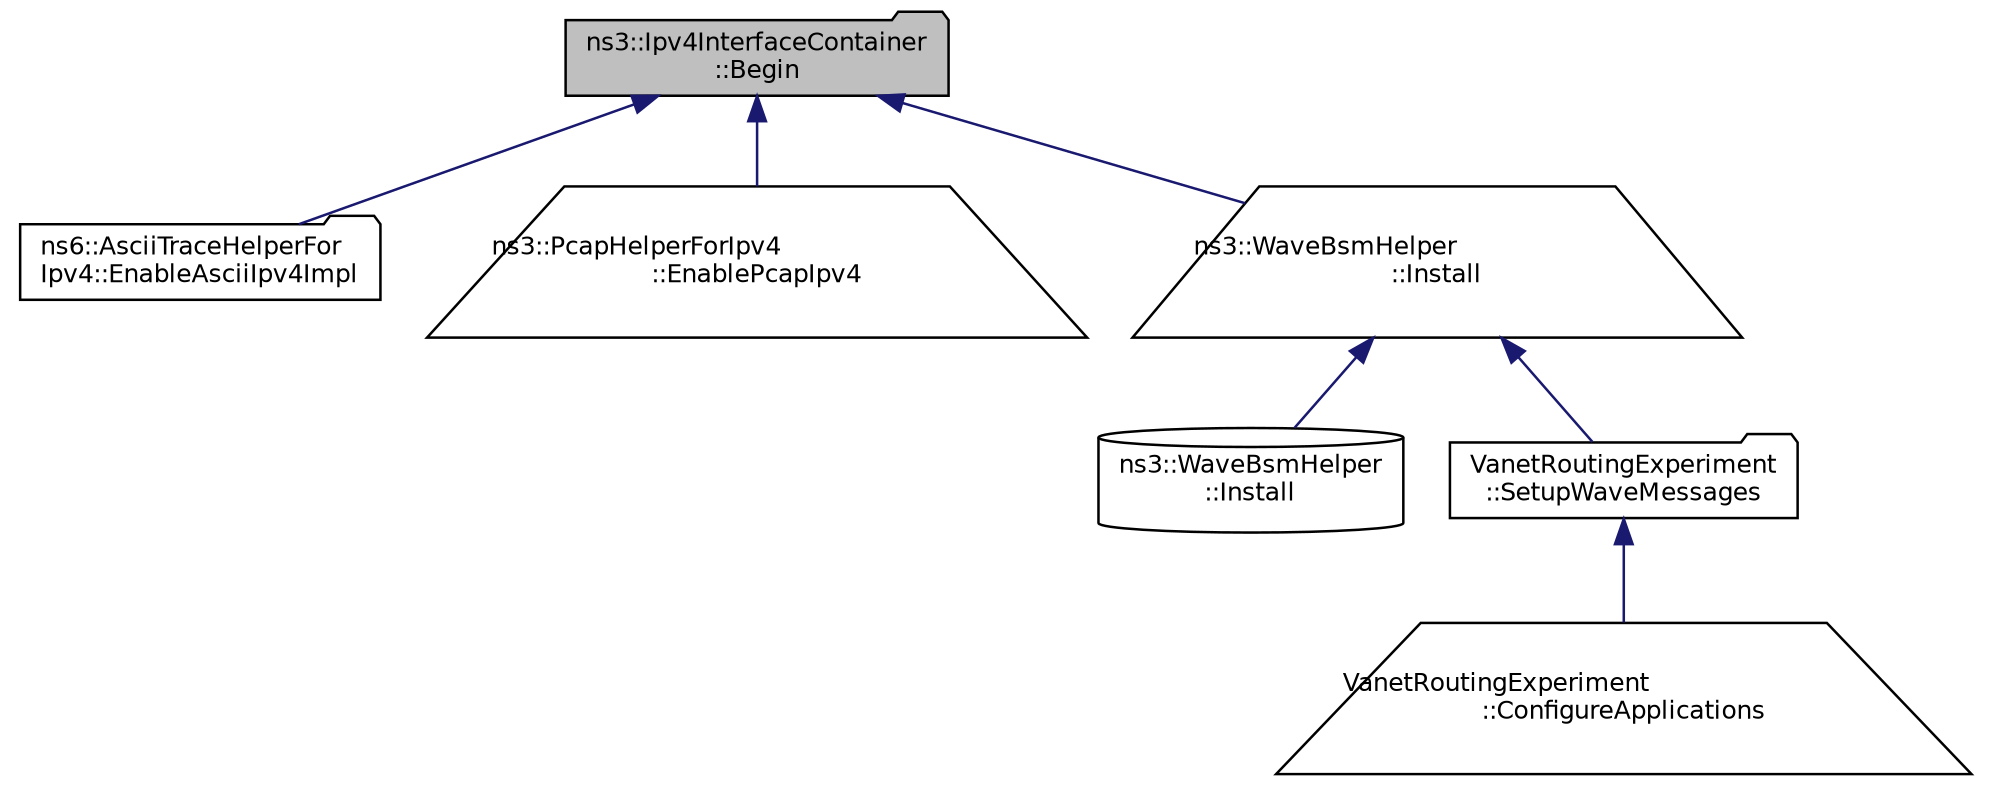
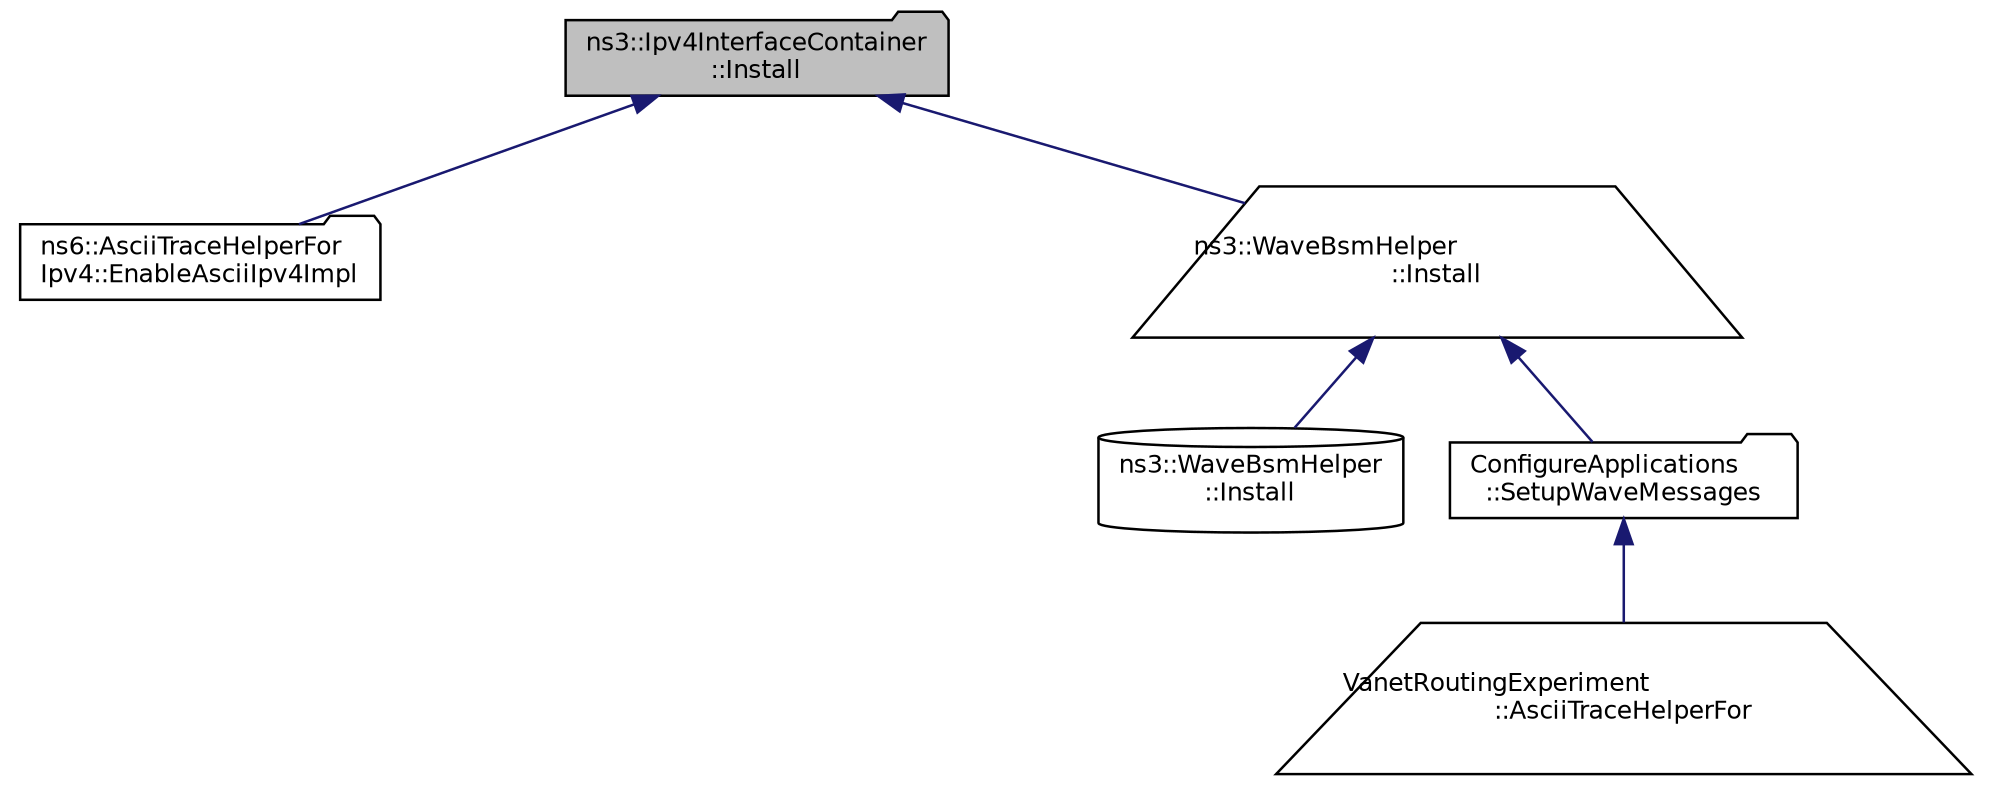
node "ns3::Ipv4InterfaceContainer ::Begin": label "ns3::Ipv4InterfaceContainer ::Begin" -> "ns3::Ipv4InterfaceContainer ::Install"
node "ns3::PcapHelperForIpv4 ::EnablePcapIpv4": removed
node "VanetRoutingExperiment ::SetupWaveMessages": label "VanetRoutingExperiment ::SetupWaveMessages" -> "ConfigureApplications ::SetupWaveMessages"
node "VanetRoutingExperiment ::ConfigureApplications": label "VanetRoutingExperiment ::ConfigureApplications" -> "VanetRoutingExperiment ::AsciiTraceHelperFor"
